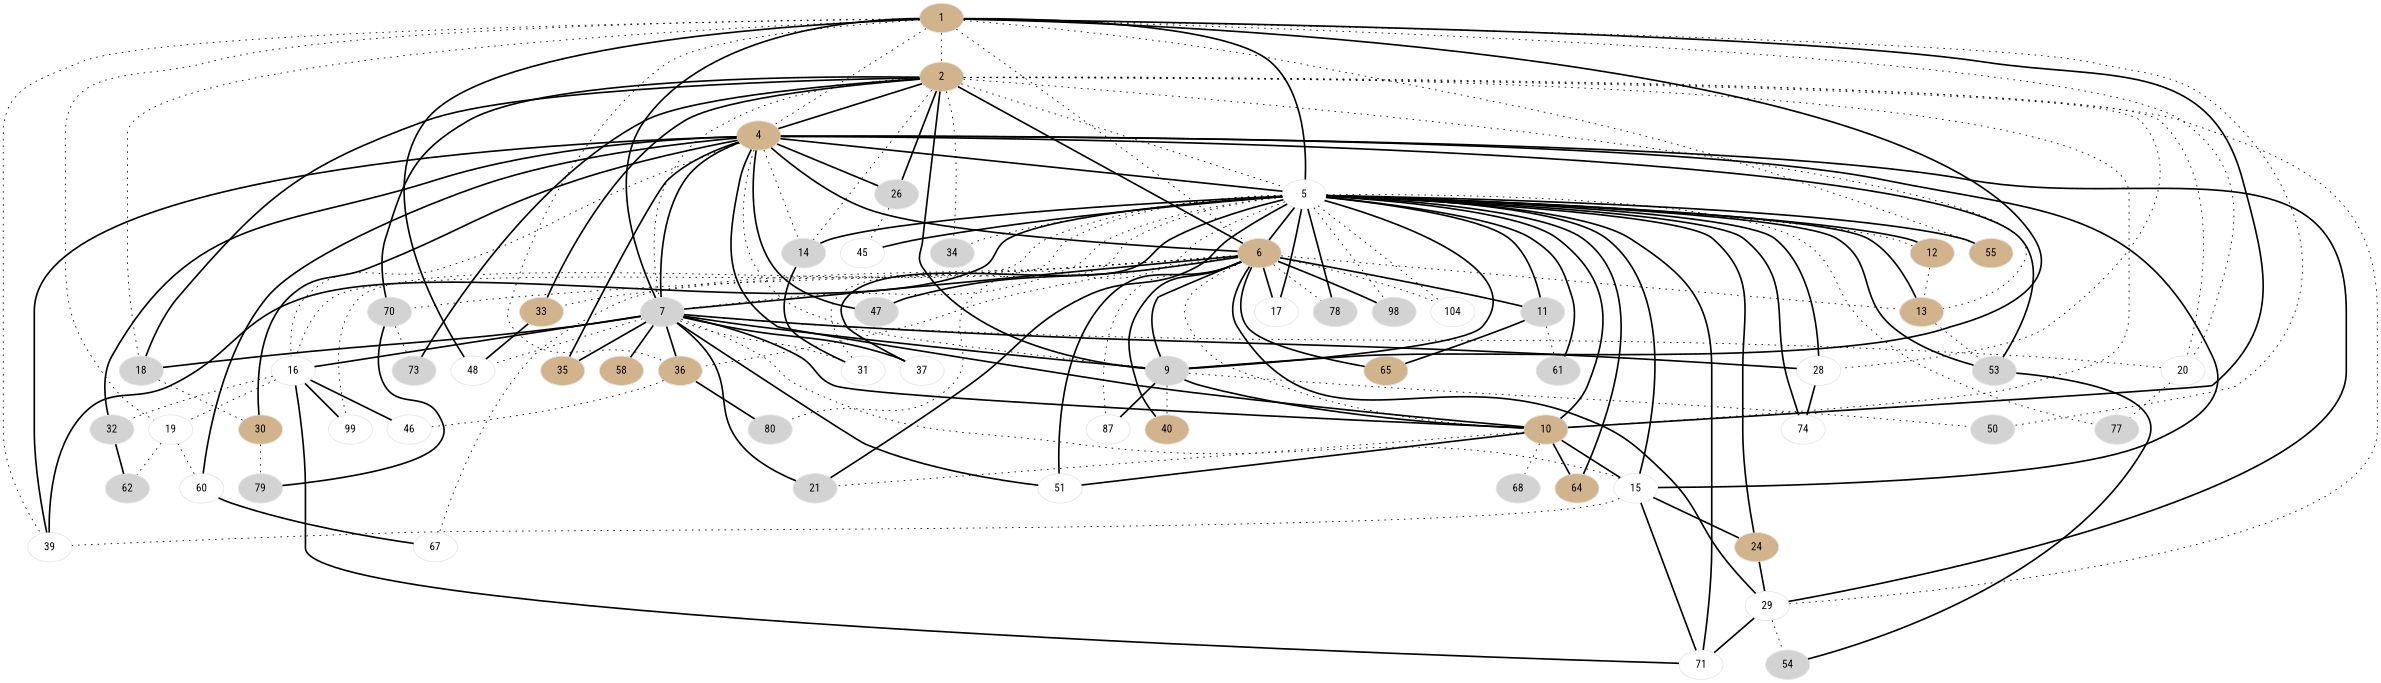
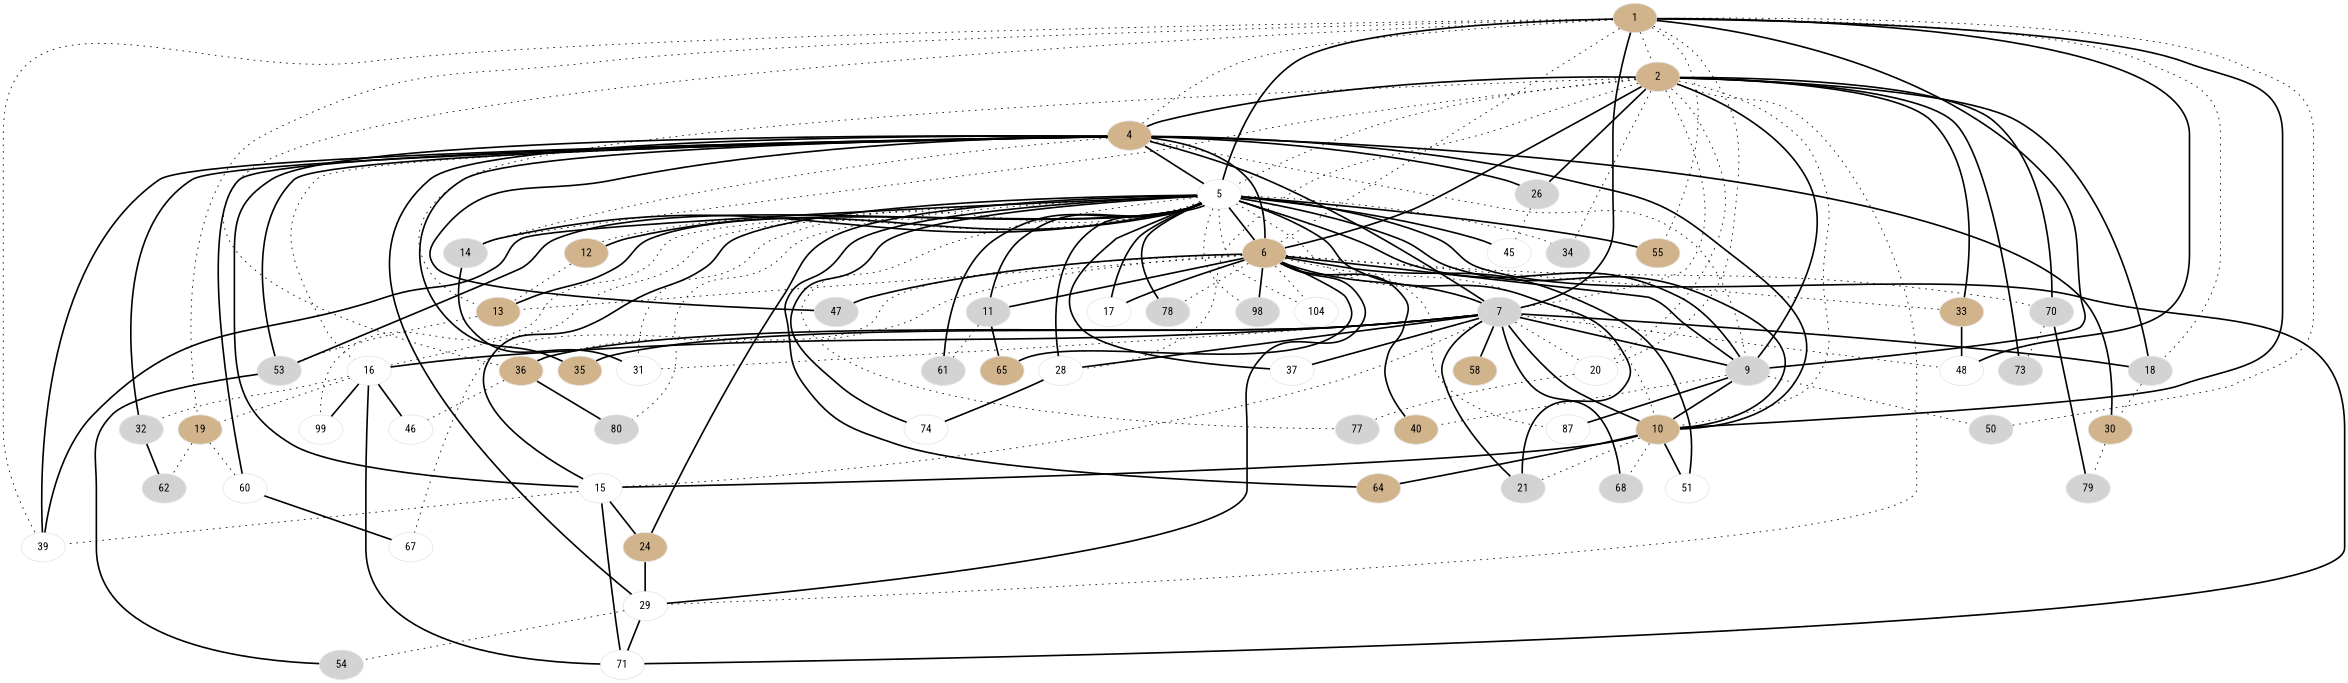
node "19": fillcolor white -> tan
edge "7" -- "51": now "7" -- "68"
